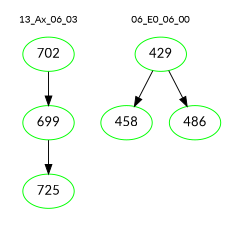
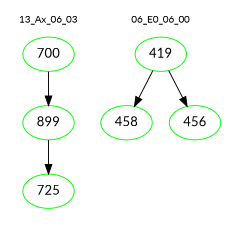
node "702": label "702" -> "700"
node "429": label "429" -> "419"
node "699": label "699" -> "899"
node "486": label "486" -> "456"
